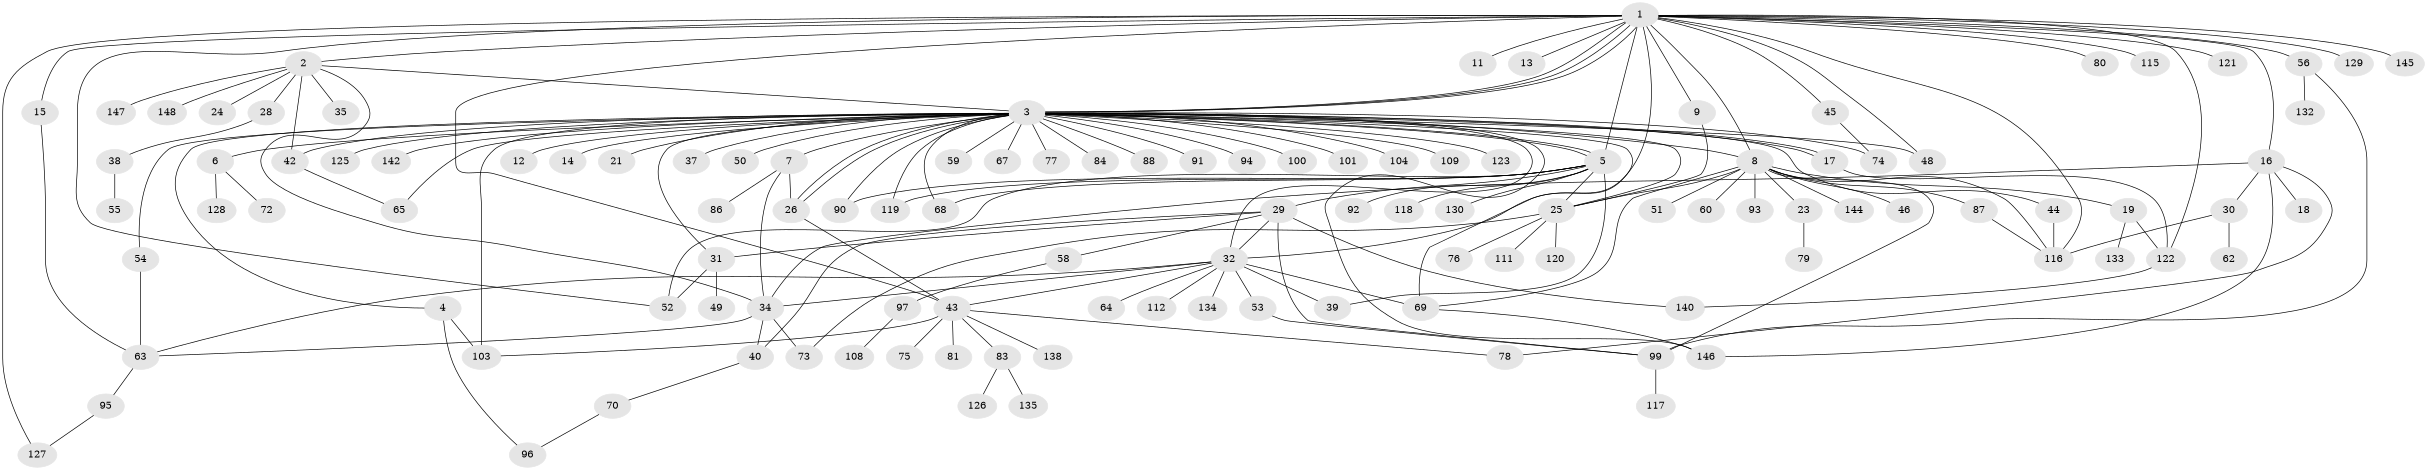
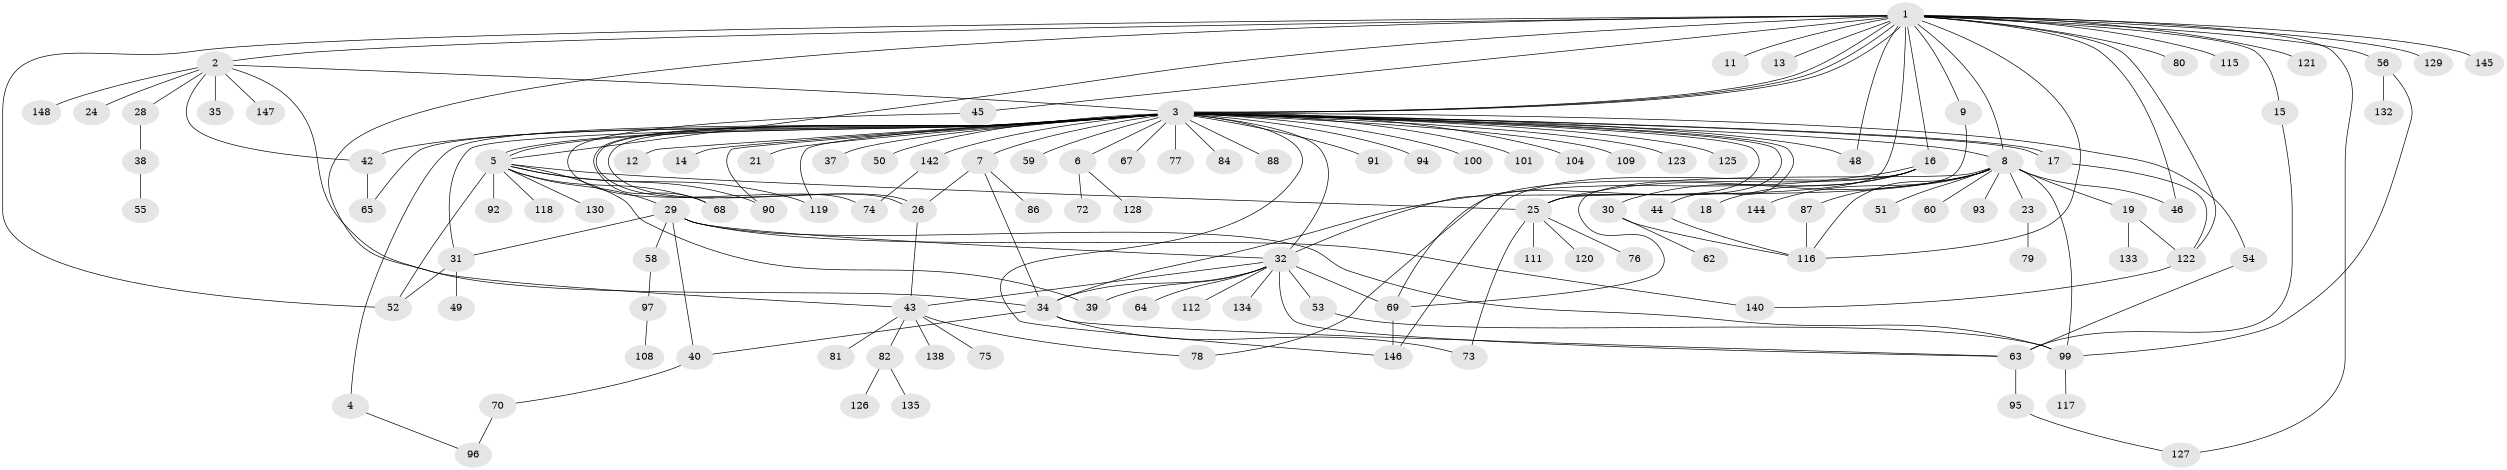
edge "1" -- "46": added
edge "3" -- "74": now "142" -- "74"
node "103": removed
node "83": label "83" -> "82"
